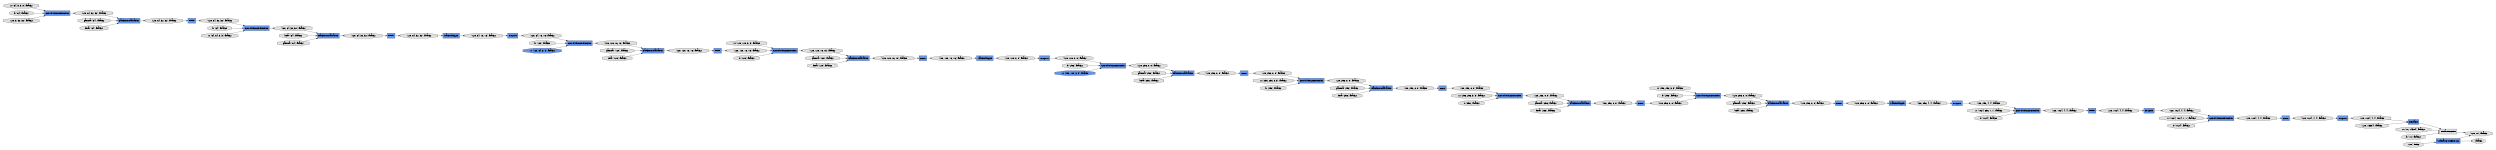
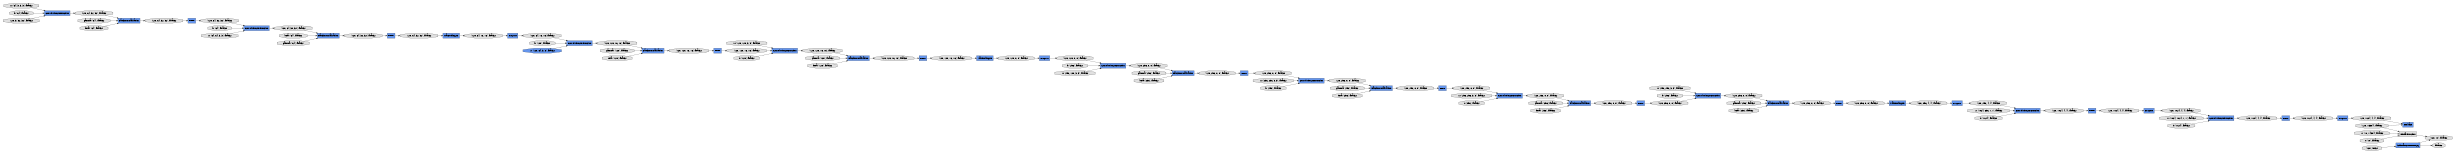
node "W: (256, 128, 3, 3), float32": fillcolor #6495ed -> #e0e0e0
edge "Reshape" -> "LinearFunction": now "(128, 16384), float32" -> "LinearFunction"
